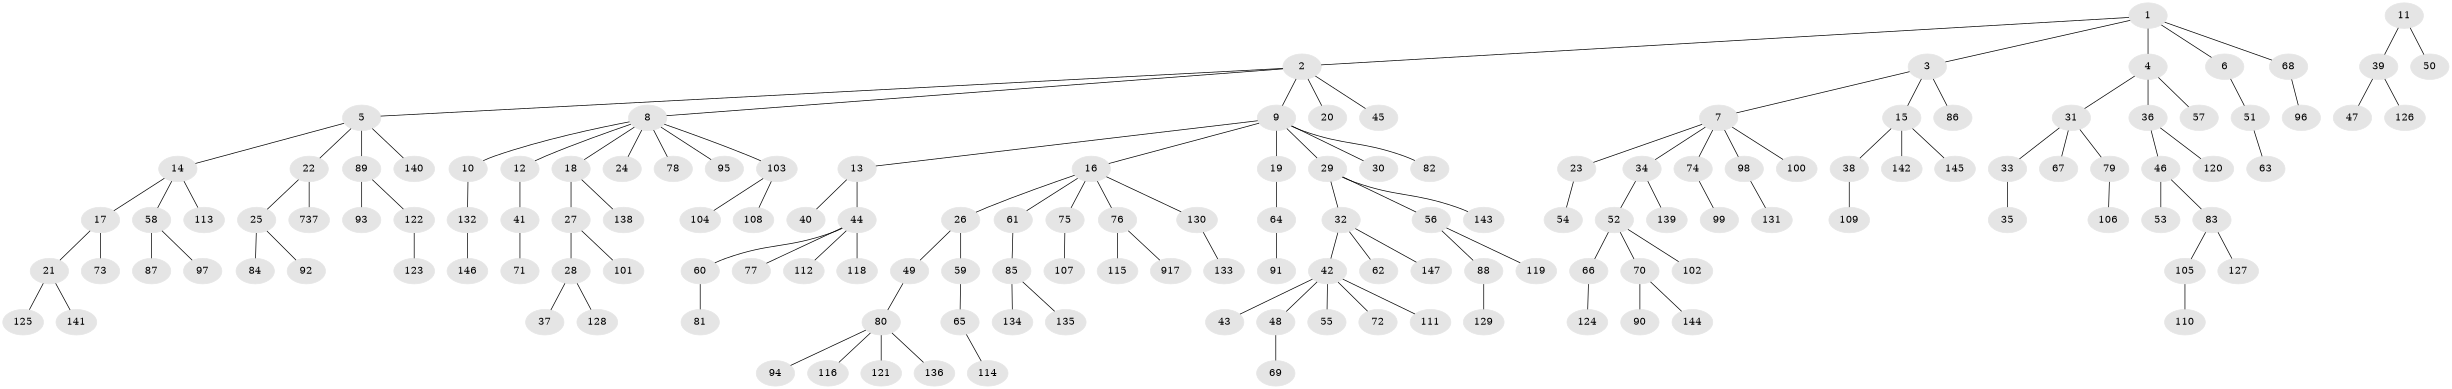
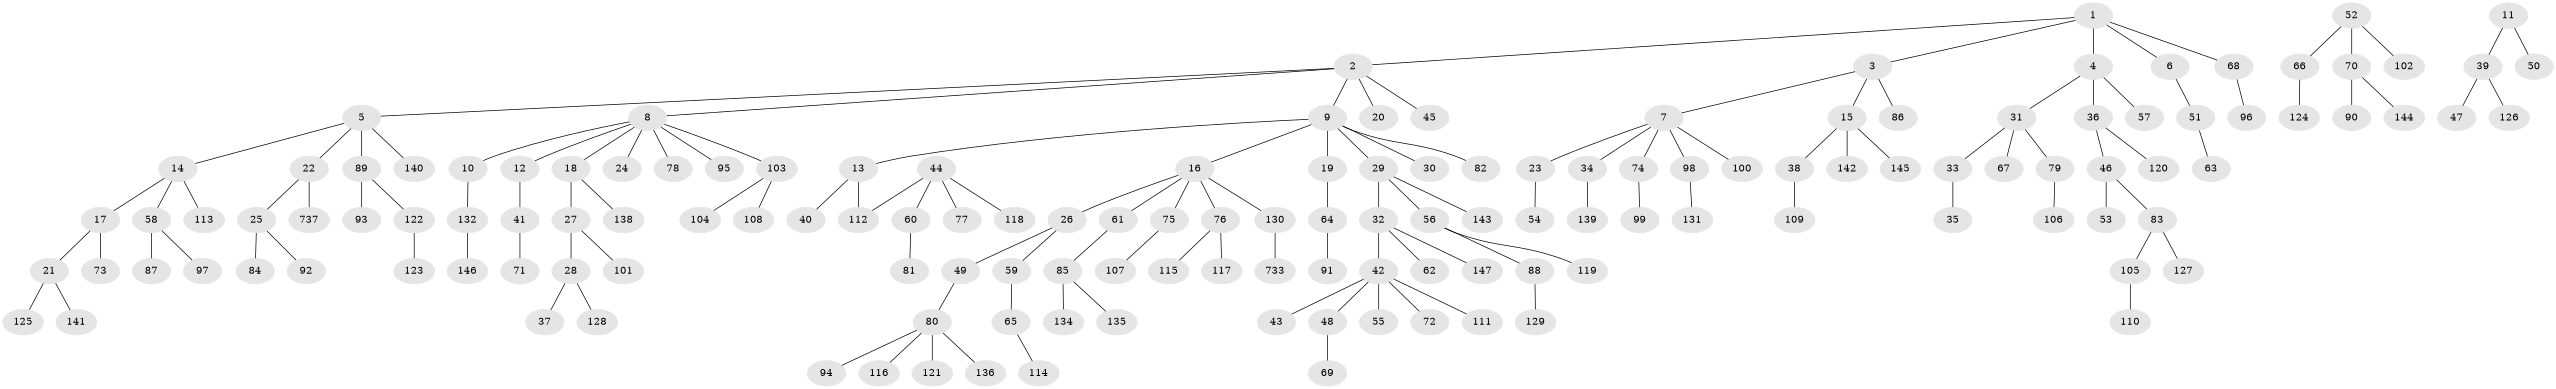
edge "34" -- "52": removed
edge "13" -- "44": now "13" -- "112"
node "917": label "917" -> "117"
node "133": label "133" -> "733"
